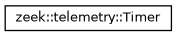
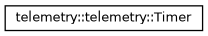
node "zeek::telemetry::Timer": label "zeek::telemetry::Timer" -> "telemetry::telemetry::Timer"
